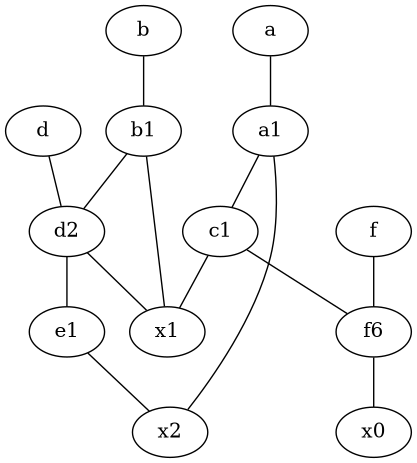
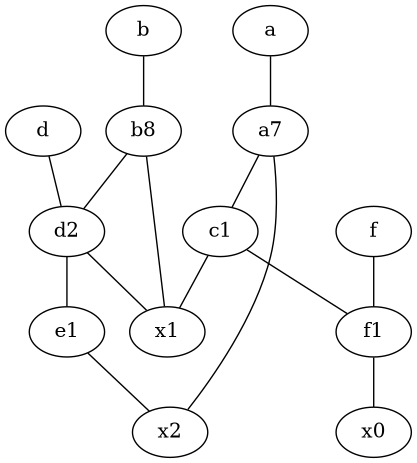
node "b1": label "b1" -> "b8"
node "a1": label "a1" -> "a7"
node "f6": label "f6" -> "f1"
